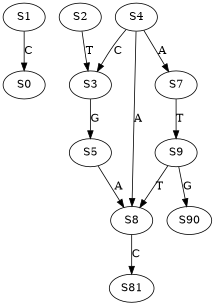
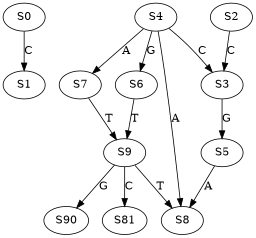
edge "S1" -> "S0": reversed
edge "S2" -> "S3": label "T" -> "C"
node "S6": added
edge "S8" -> "S81": now "S9" -> "S81"
